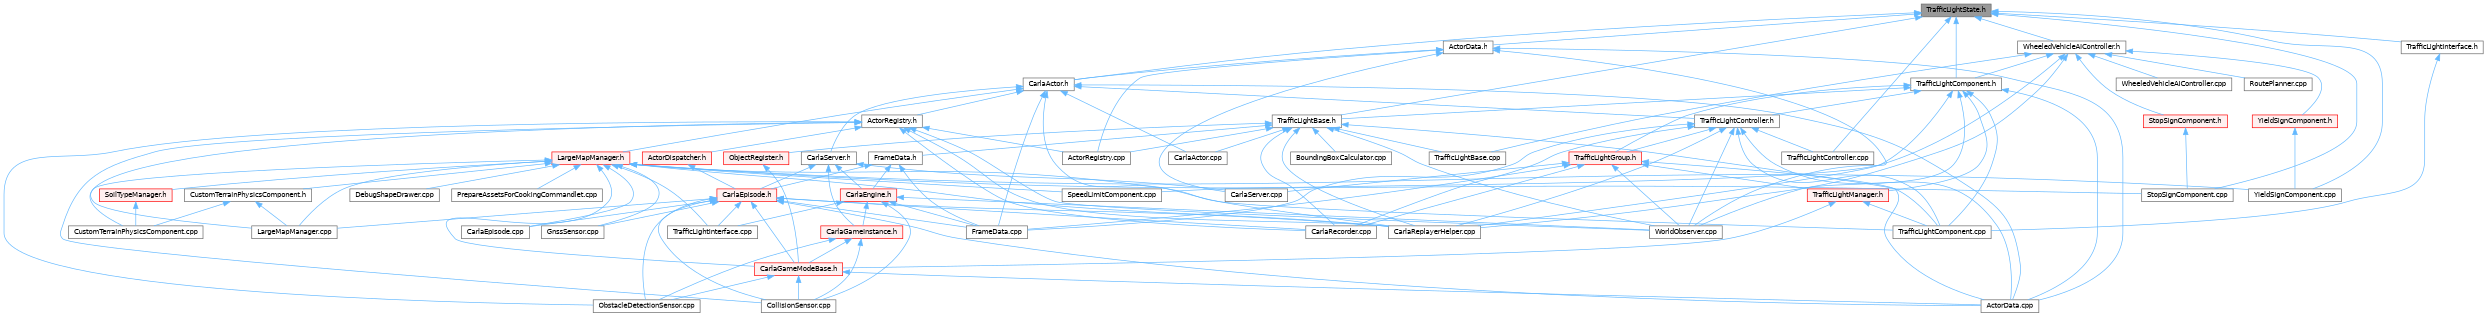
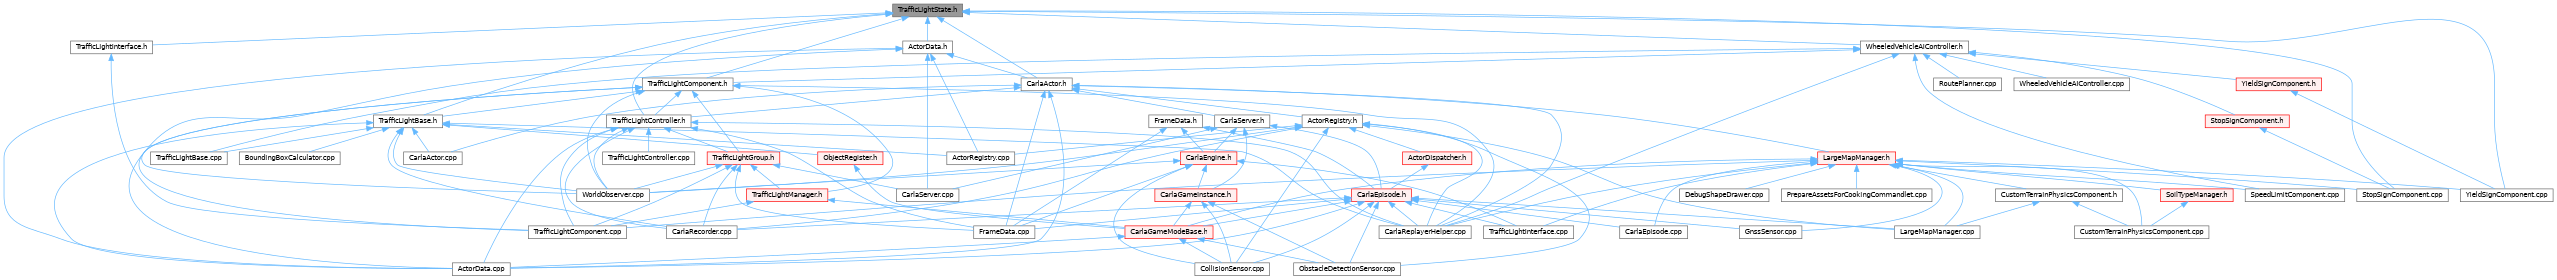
edge "TrafficLightController.cpp" -> "TrafficLightState.h": now "TrafficLightController.h" -> "TrafficLightState.h"
edge "FrameData.h" -> "TrafficLightBase.h": removed
